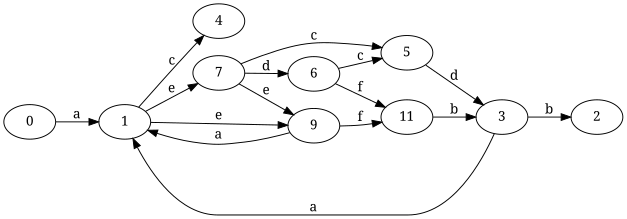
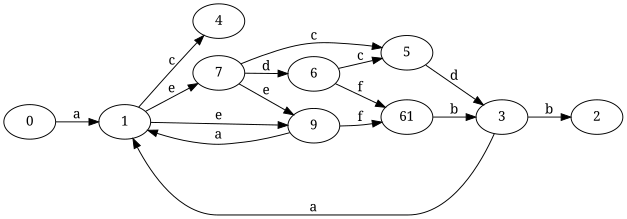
node "11": label "11" -> "61"
